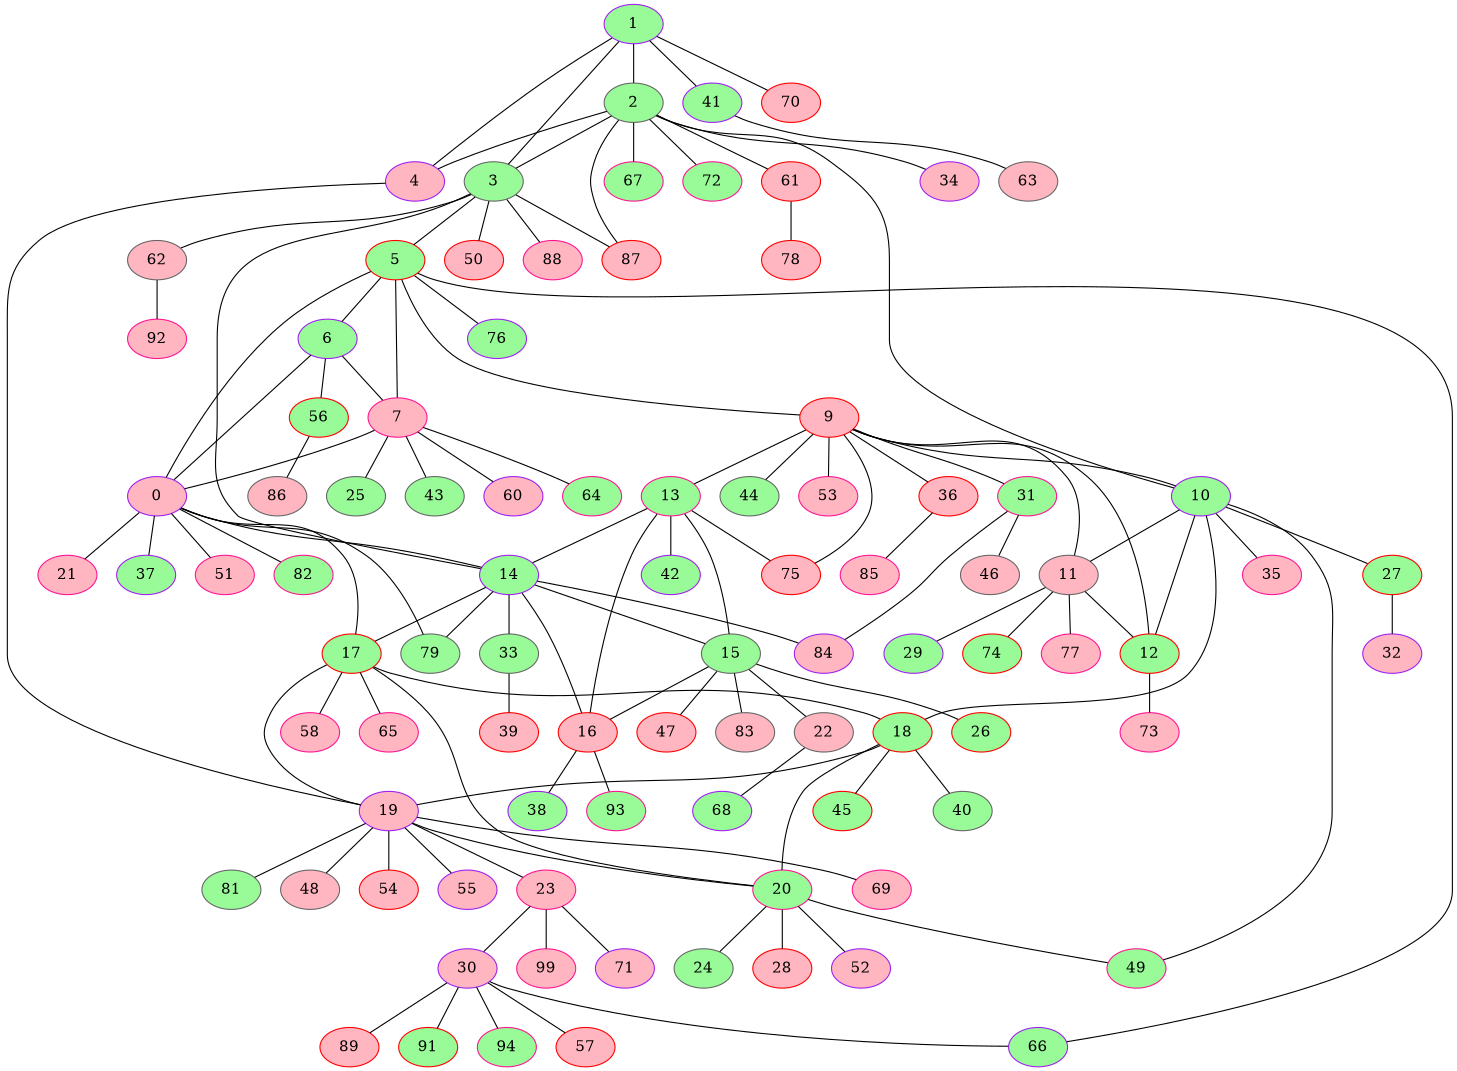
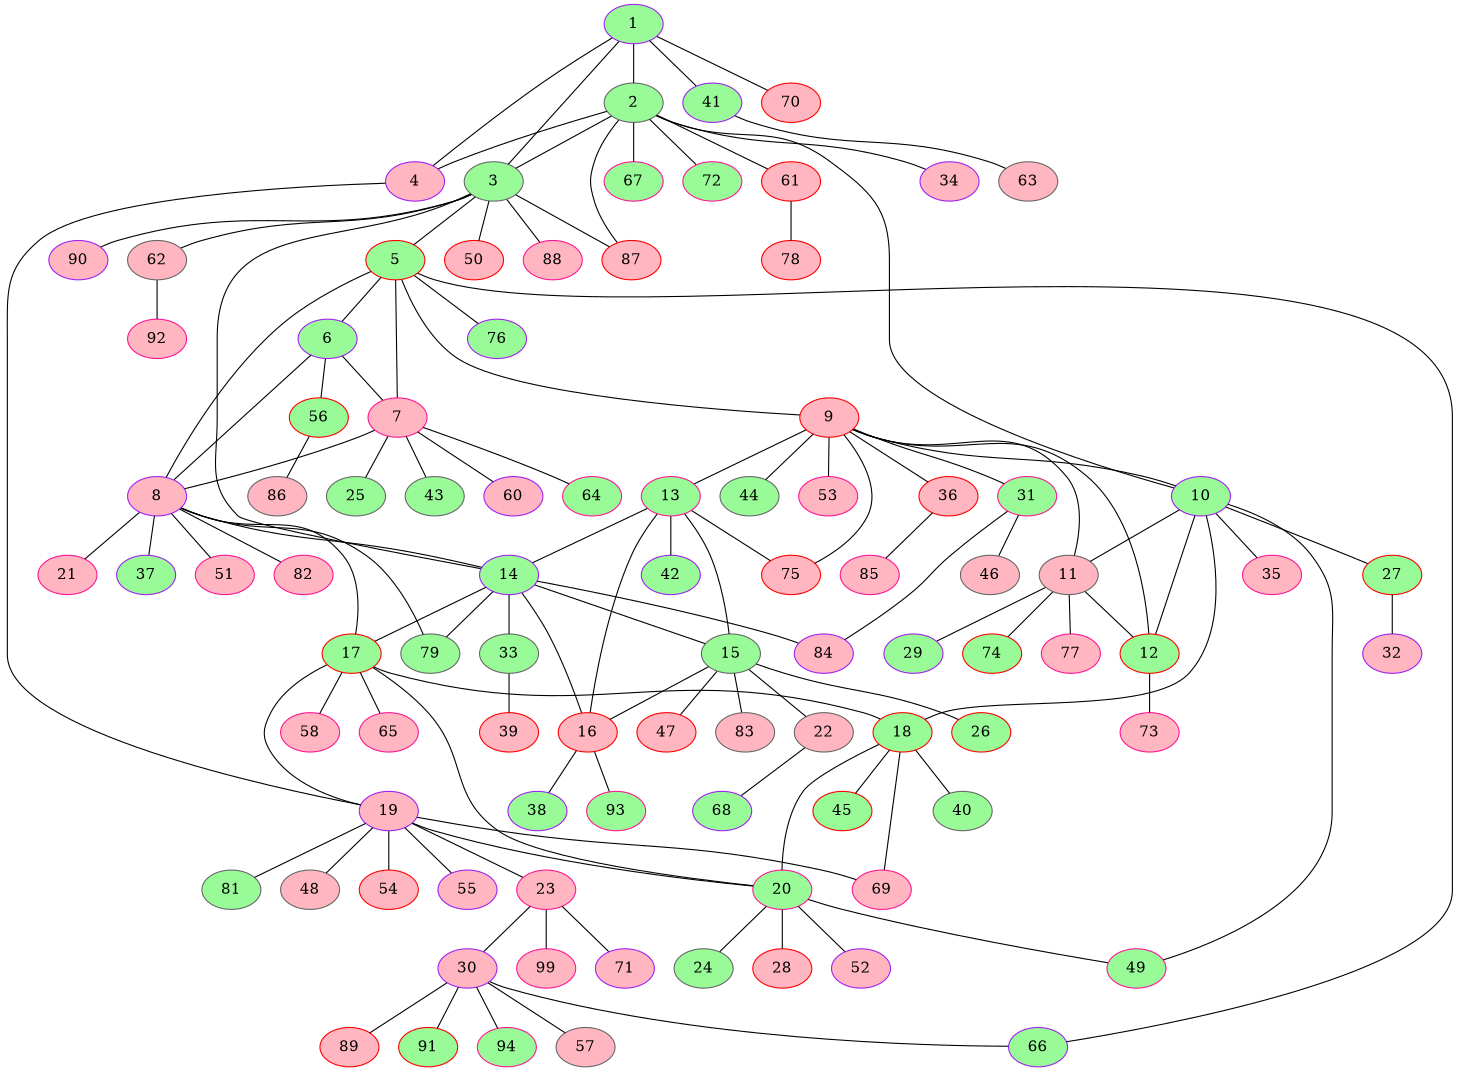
node "90": added
node "0": label "0" -> "8"
node "82": fillcolor palegreen -> lightpink
edge "18" -- "19": now "18" -- "69"
node "57": color red -> gray40
